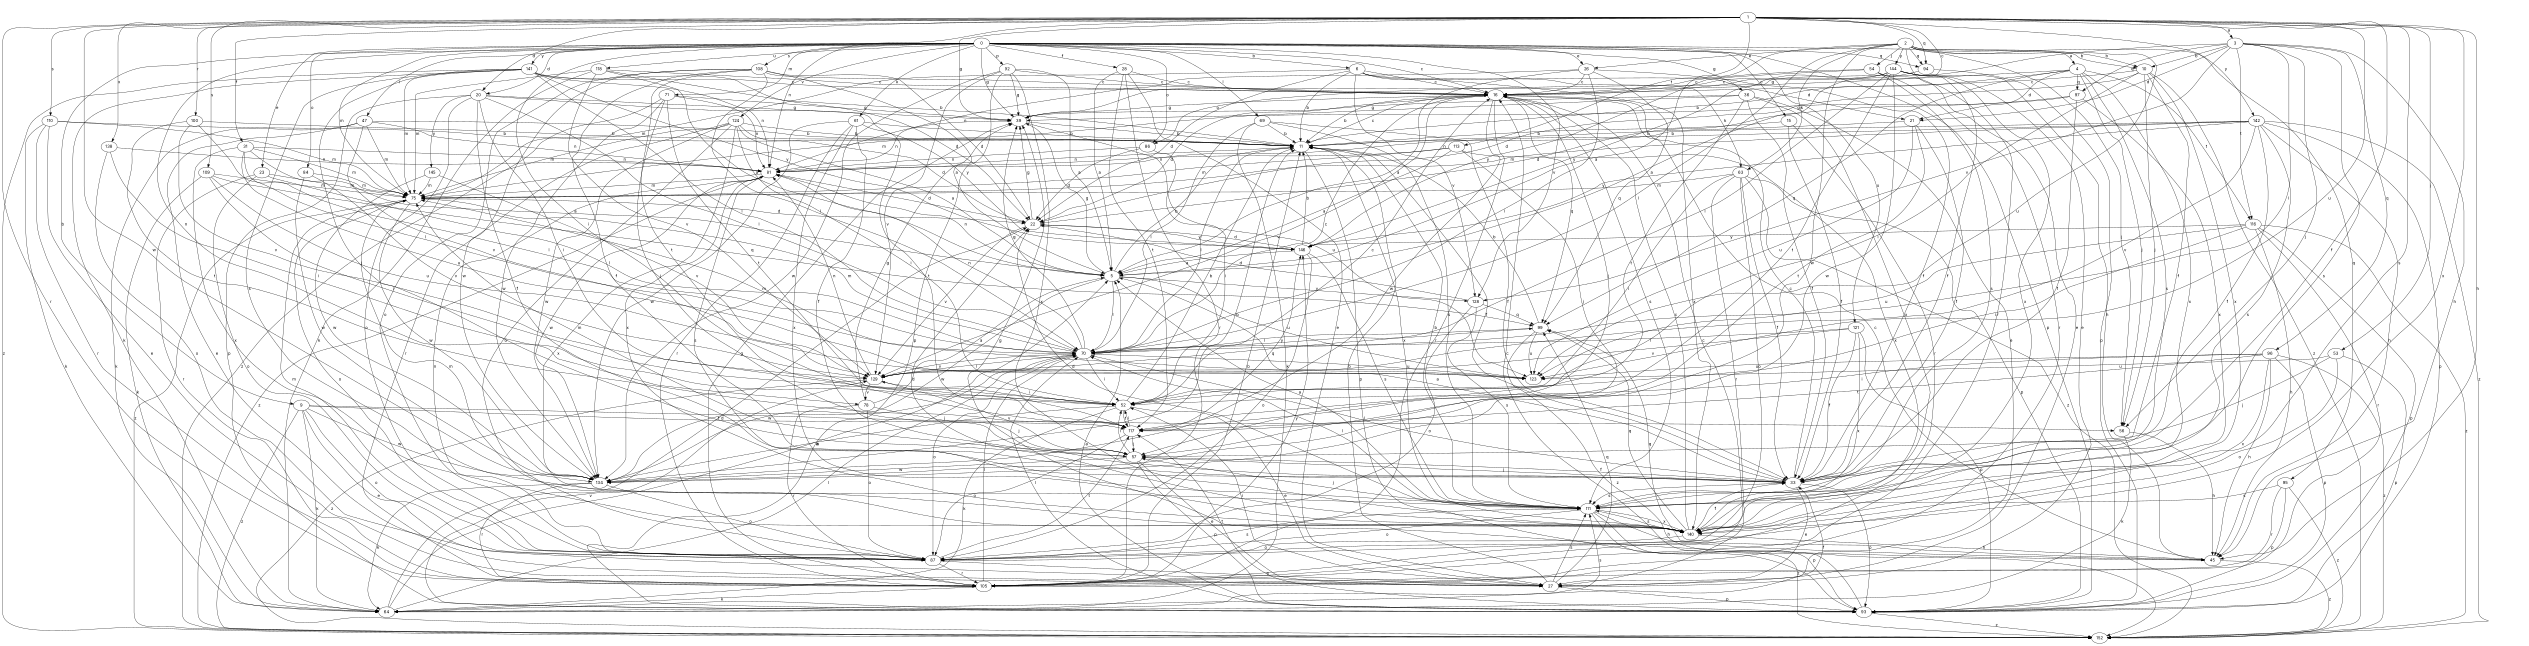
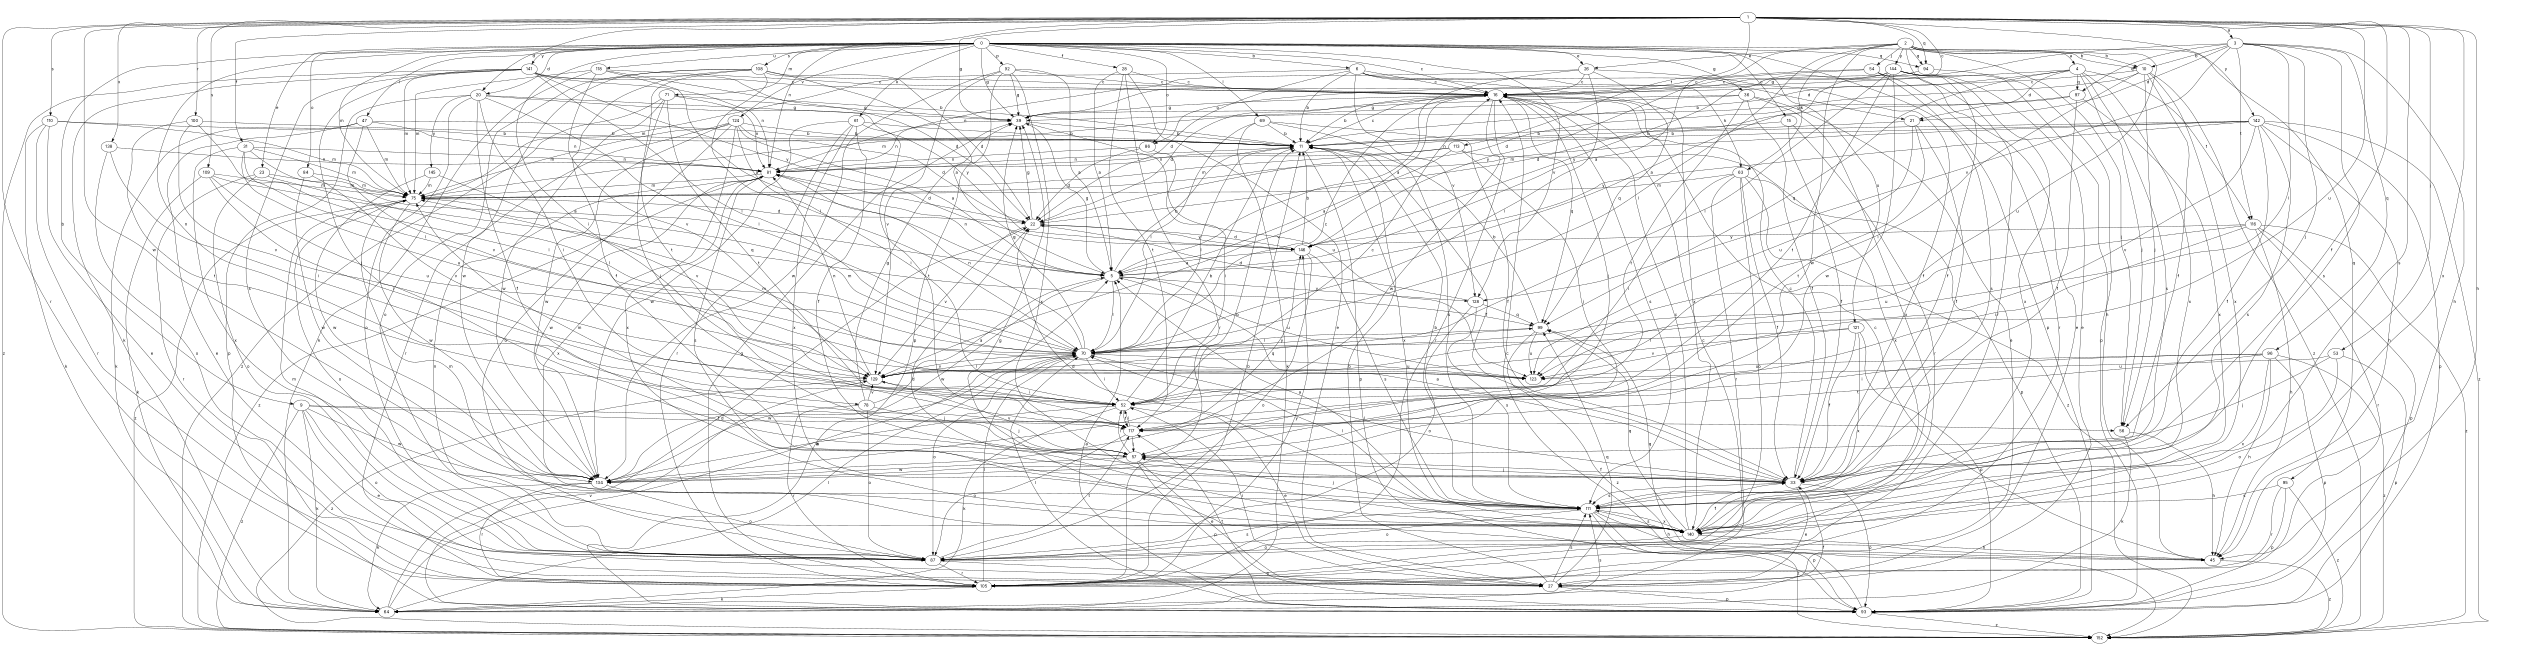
edge "129" -> "78": reversed
